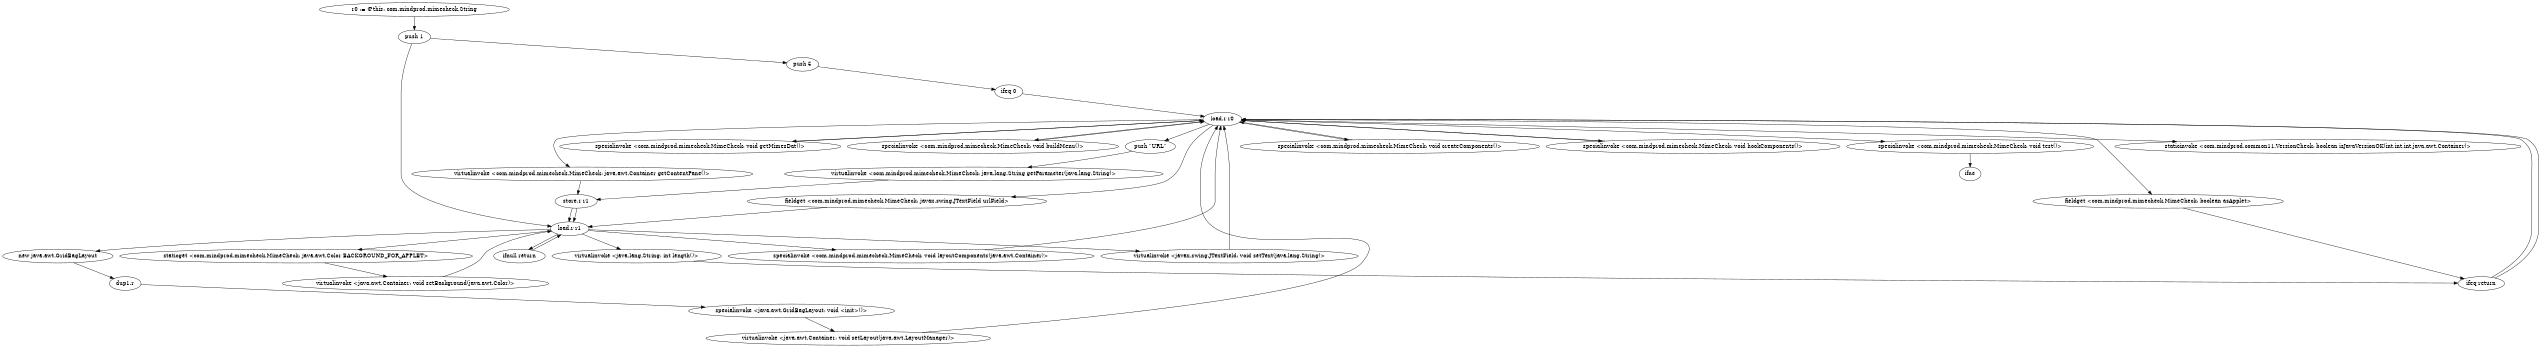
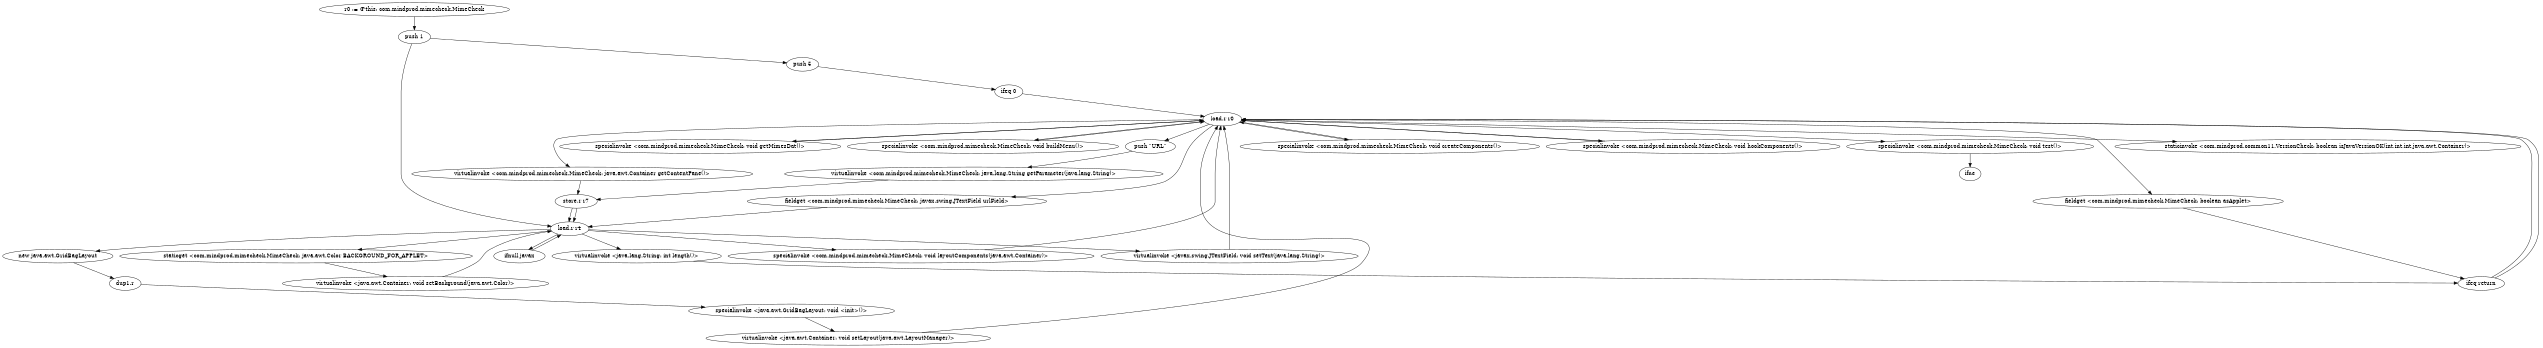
node "r0 := @this: com.mindprod.mimecheck.String": label "r0 := @this: com.mindprod.mimecheck.String" -> "r0 := @this: com.mindprod.mimecheck.MimeCheck"
node "store.r r1": label "store.r r1" -> "store.r r7"
node "load.r r1": label "load.r r1" -> "load.r r4"
node "ifnull return": label "ifnull return" -> "ifnull javax"
